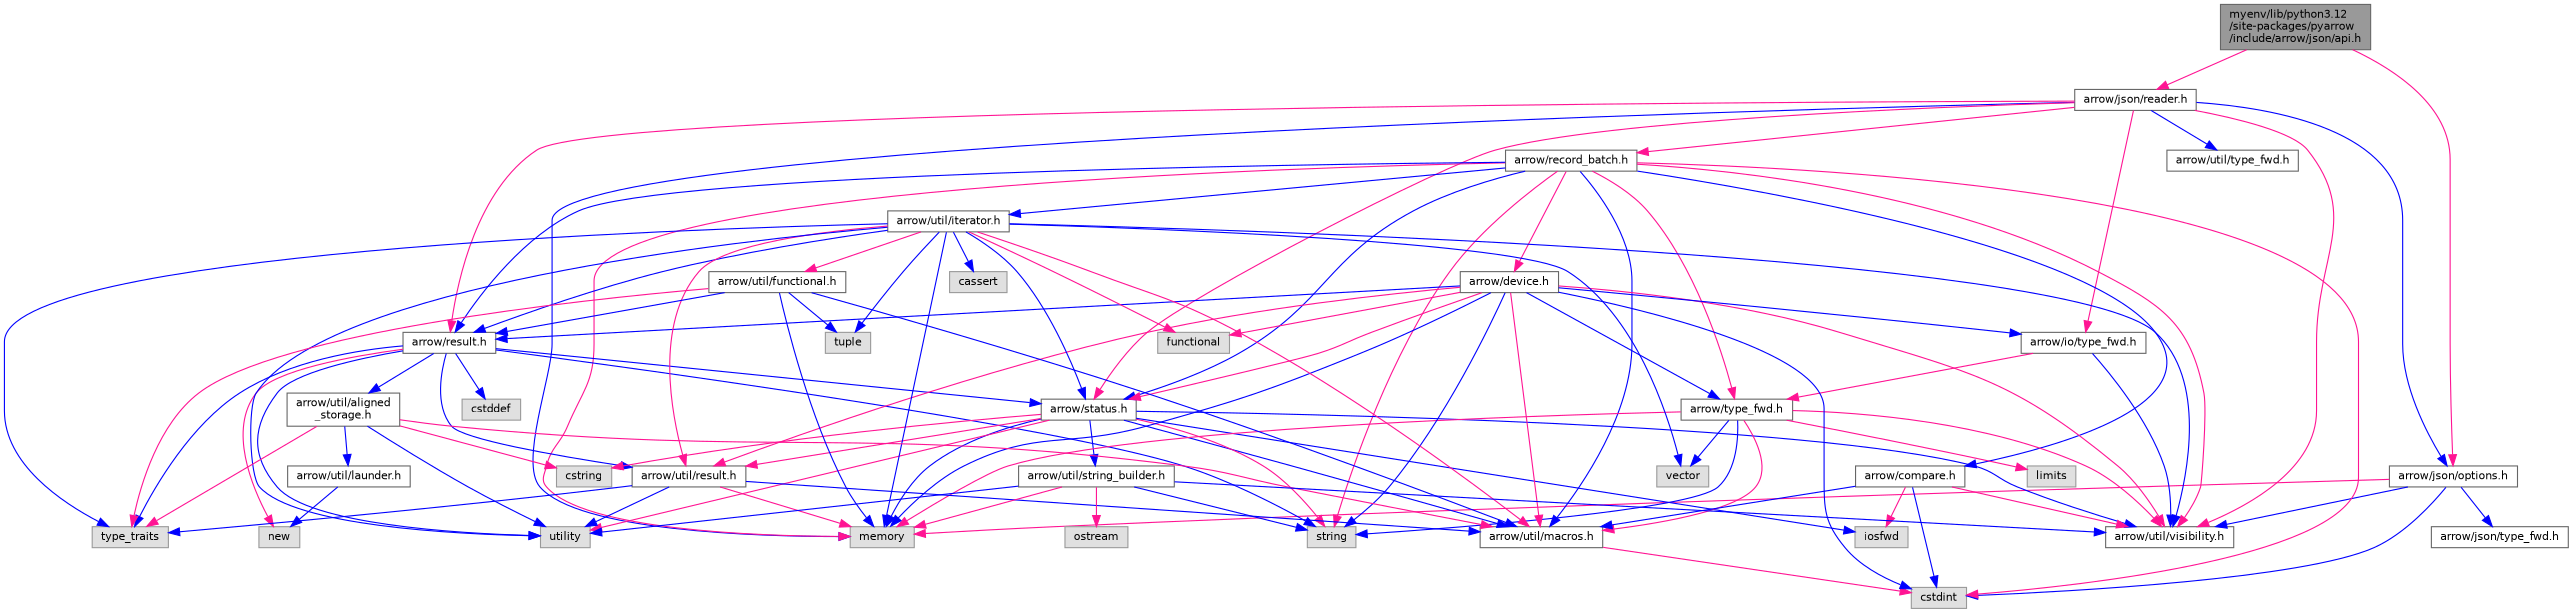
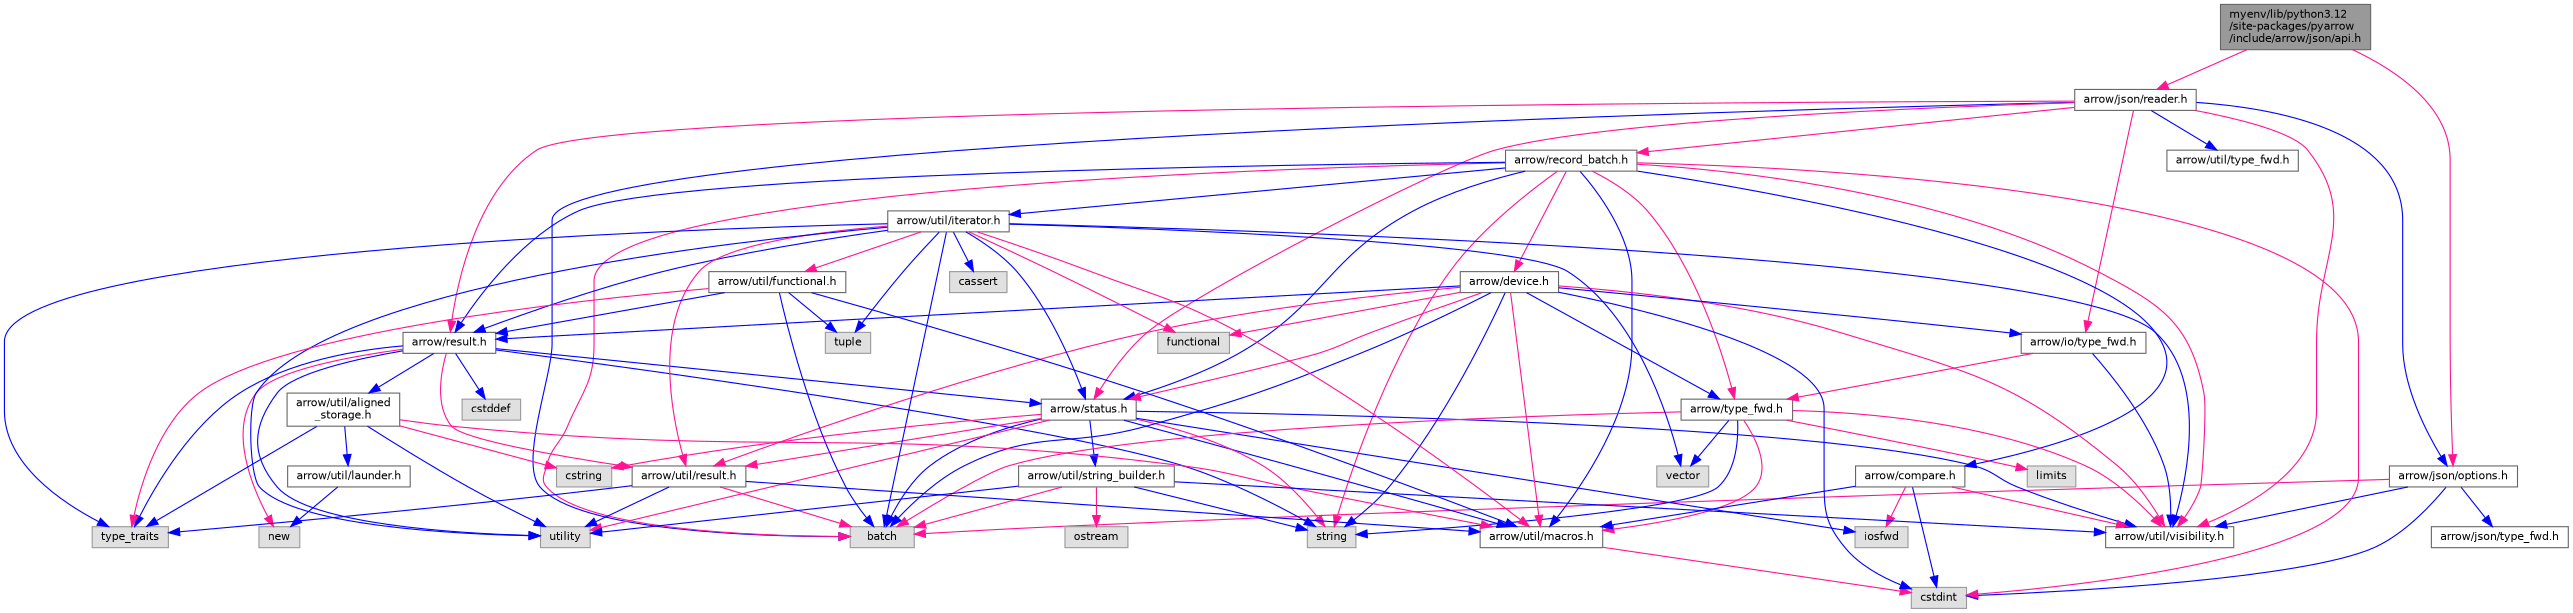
edge "arrow/result.h" -> "arrow/util/result.h": color blue -> deeppink
edge "arrow/util/aligned _storage.h" -> "type_traits": color deeppink -> blue
node "memory": label "memory" -> "batch"
